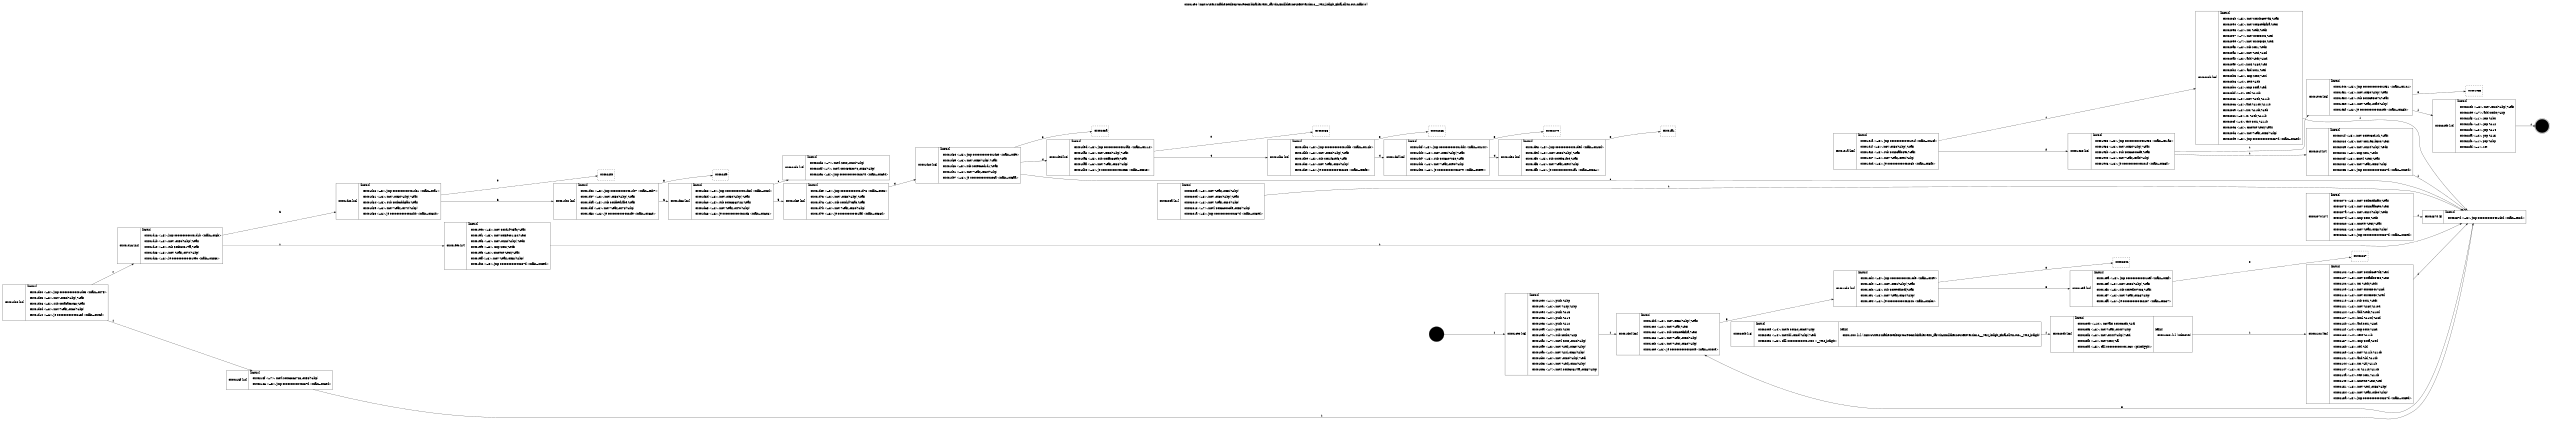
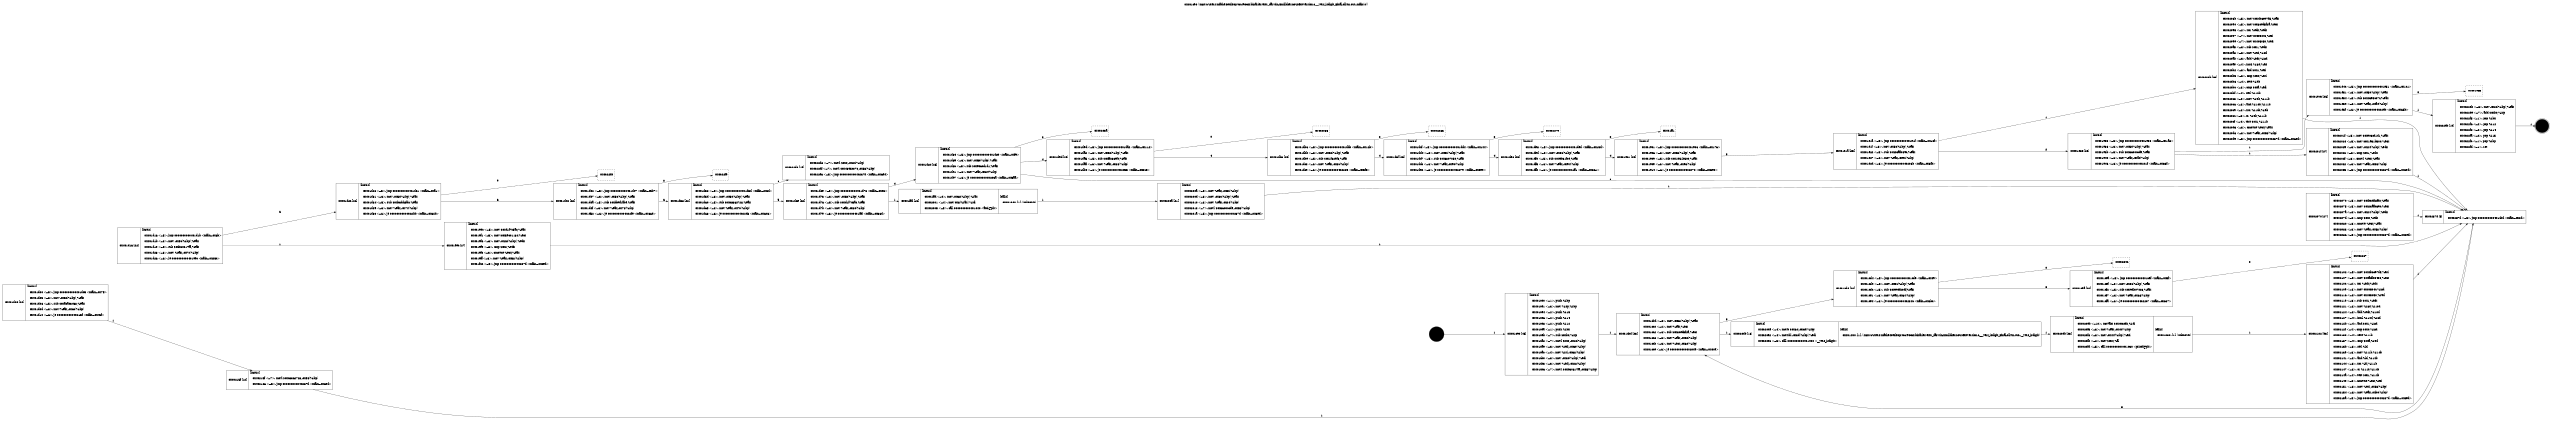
node "0x401e01 [25]": added
node "0x401ffd [13]": added
edge "0x401d00 [22]" -> "0x401d16 [22]": removed, label "7"
edge "0x401cbd [23]" -> "0x4020de [13]": added, label "1"
